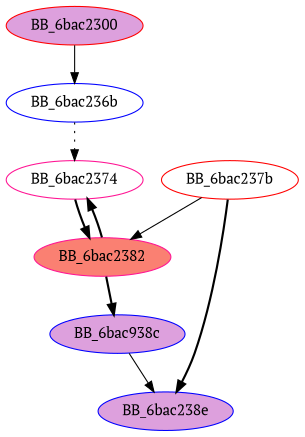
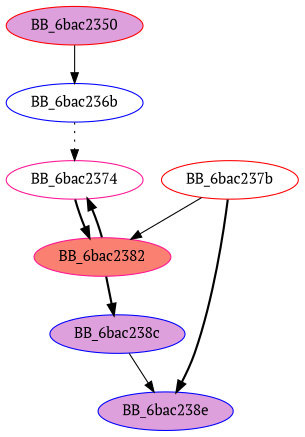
node "BB_6bac2300": label "BB_6bac2300" -> "BB_6bac2350"
node "BB_6bac938c": label "BB_6bac938c" -> "BB_6bac238c"
